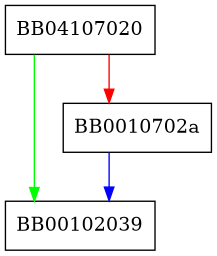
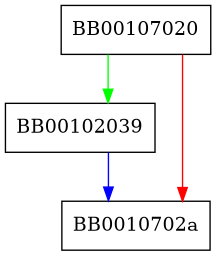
node "BB04107020": label "BB04107020" -> "BB00107020"
edge "BB0010702a" -> "BB00102039": reversed
